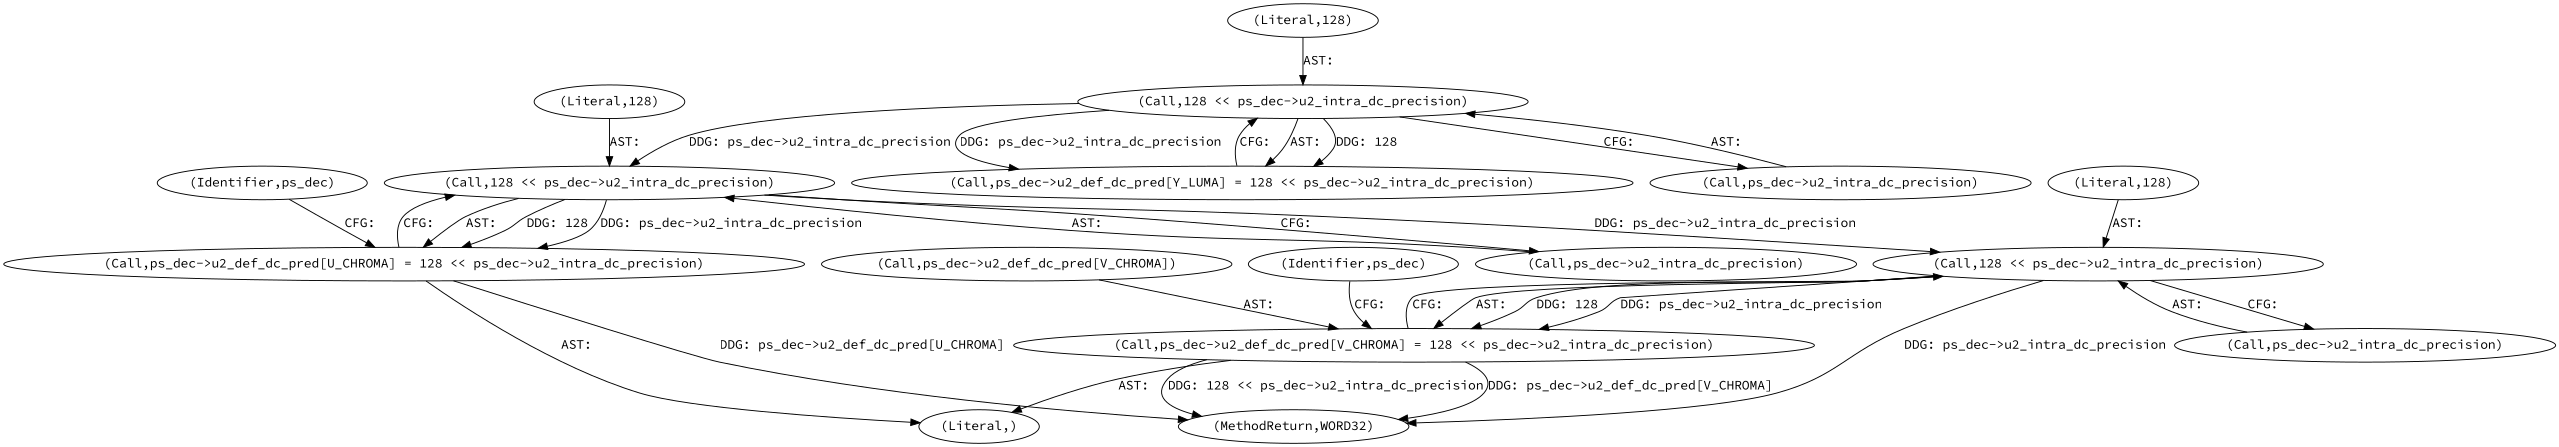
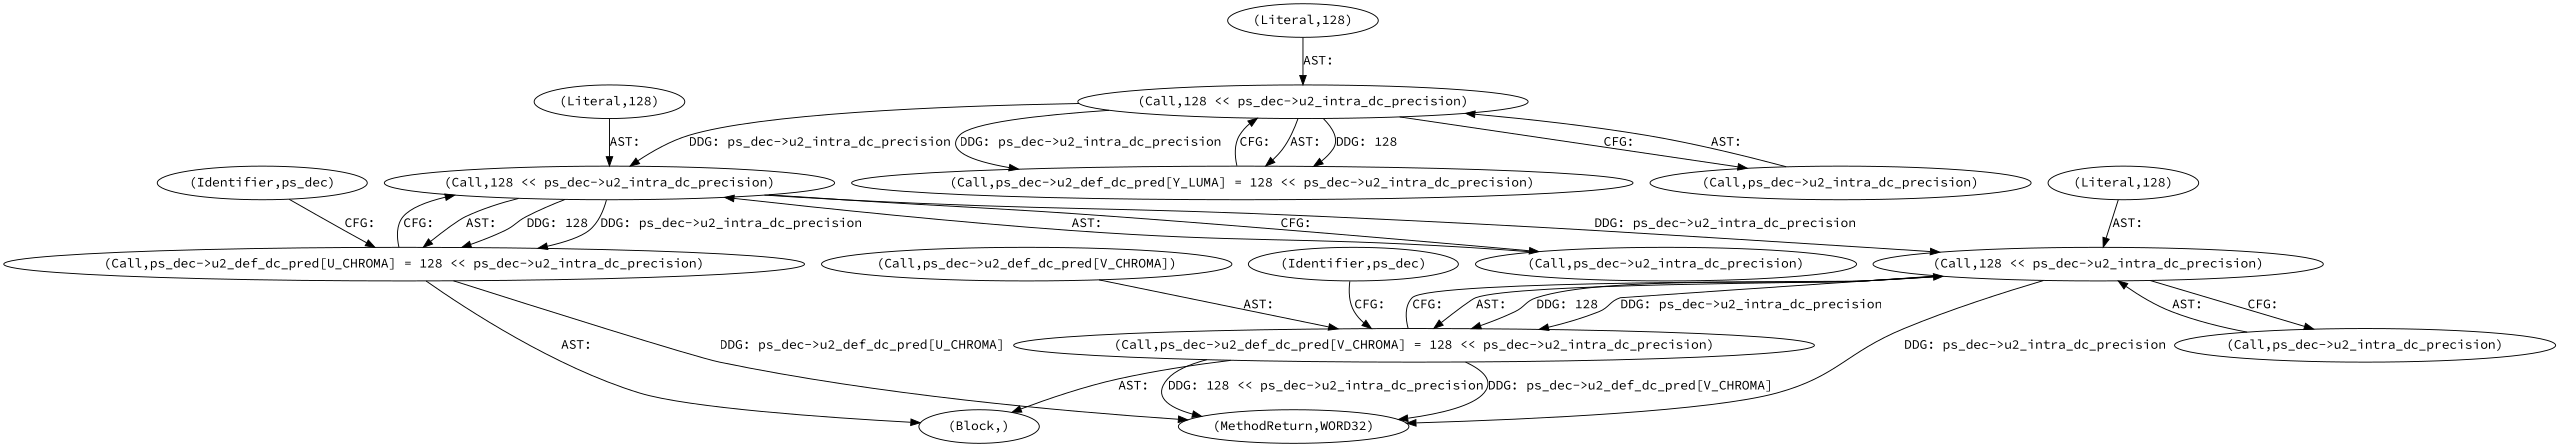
node "(Literal,)": label "(Literal,)" -> "(Block,)"
